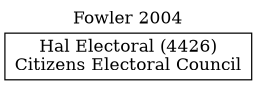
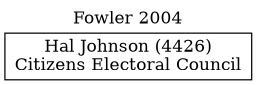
node "Hal Electoral (4426) Citizens Electoral Council": label "Hal Electoral (4426) Citizens Electoral Council" -> "Hal Johnson (4426) Citizens Electoral Council"
